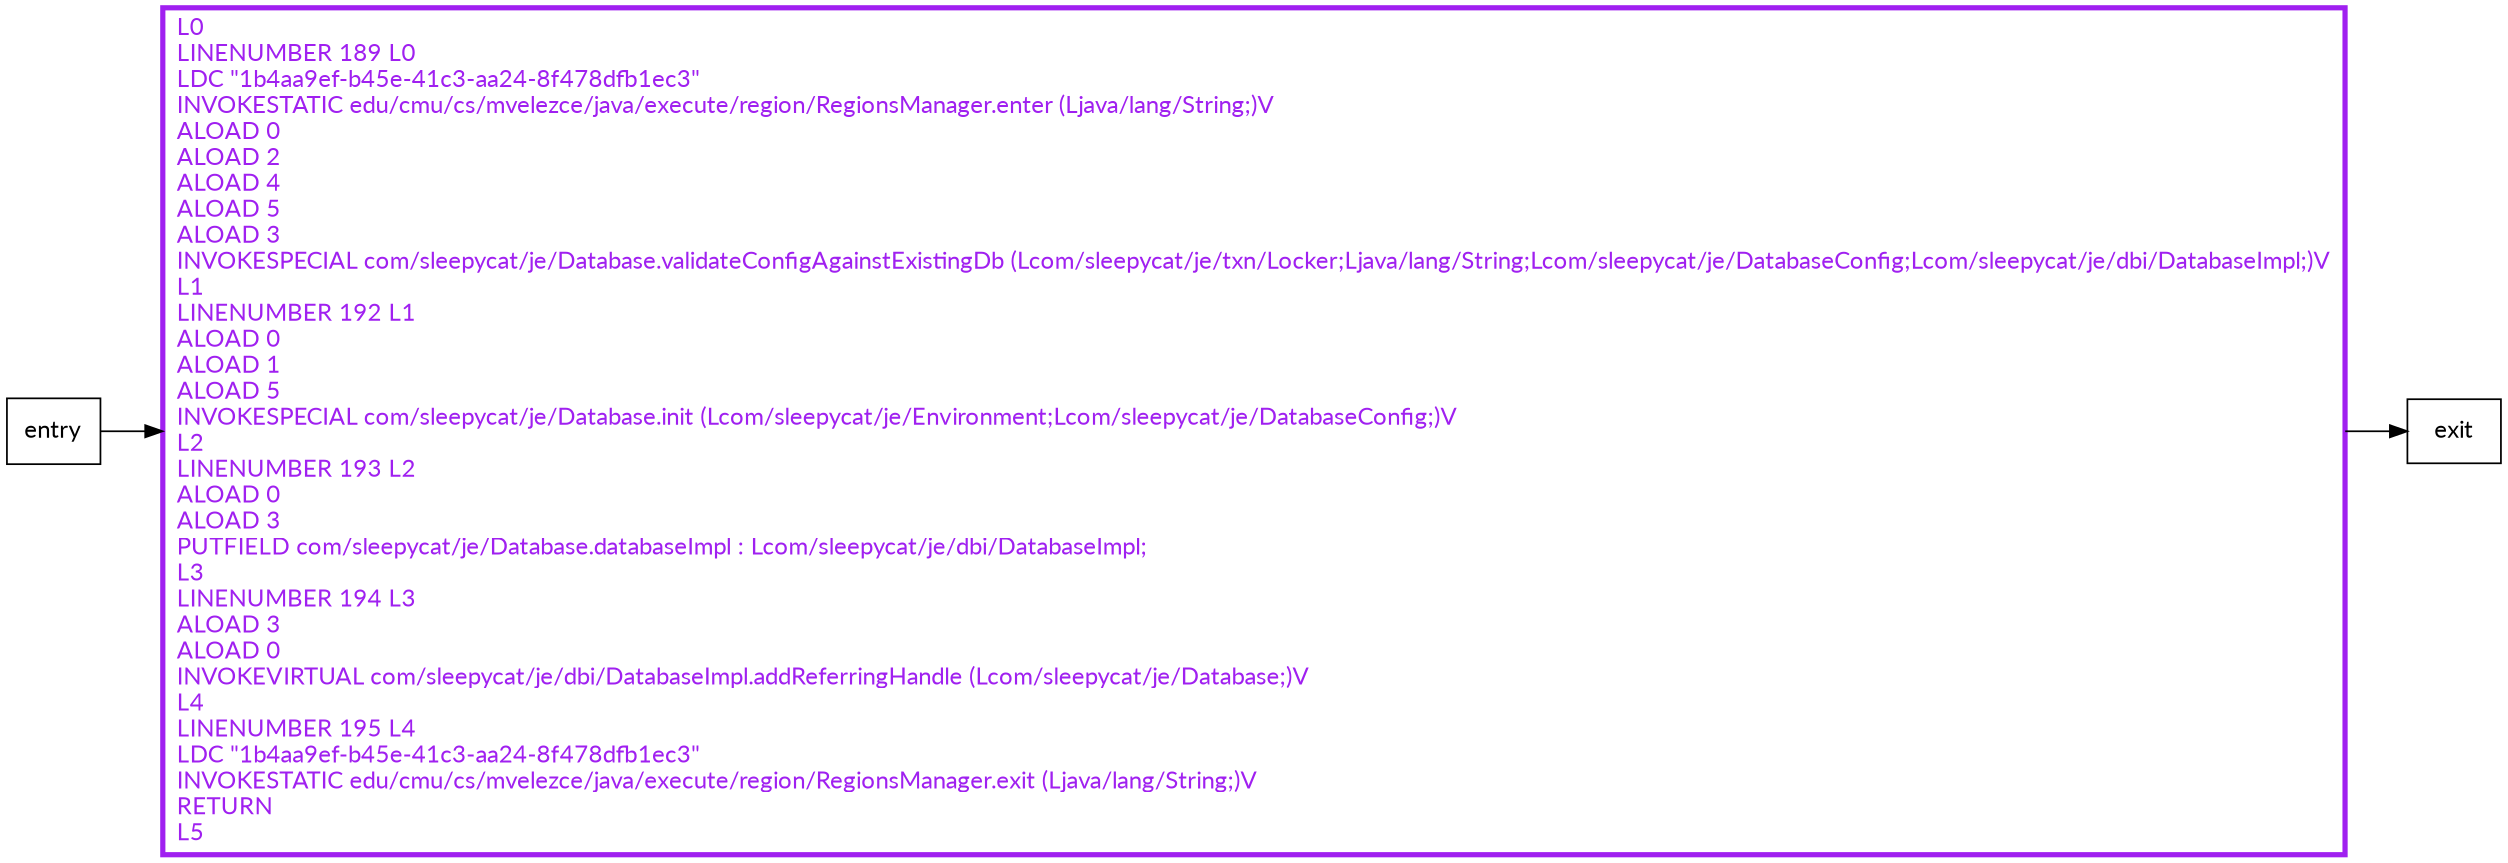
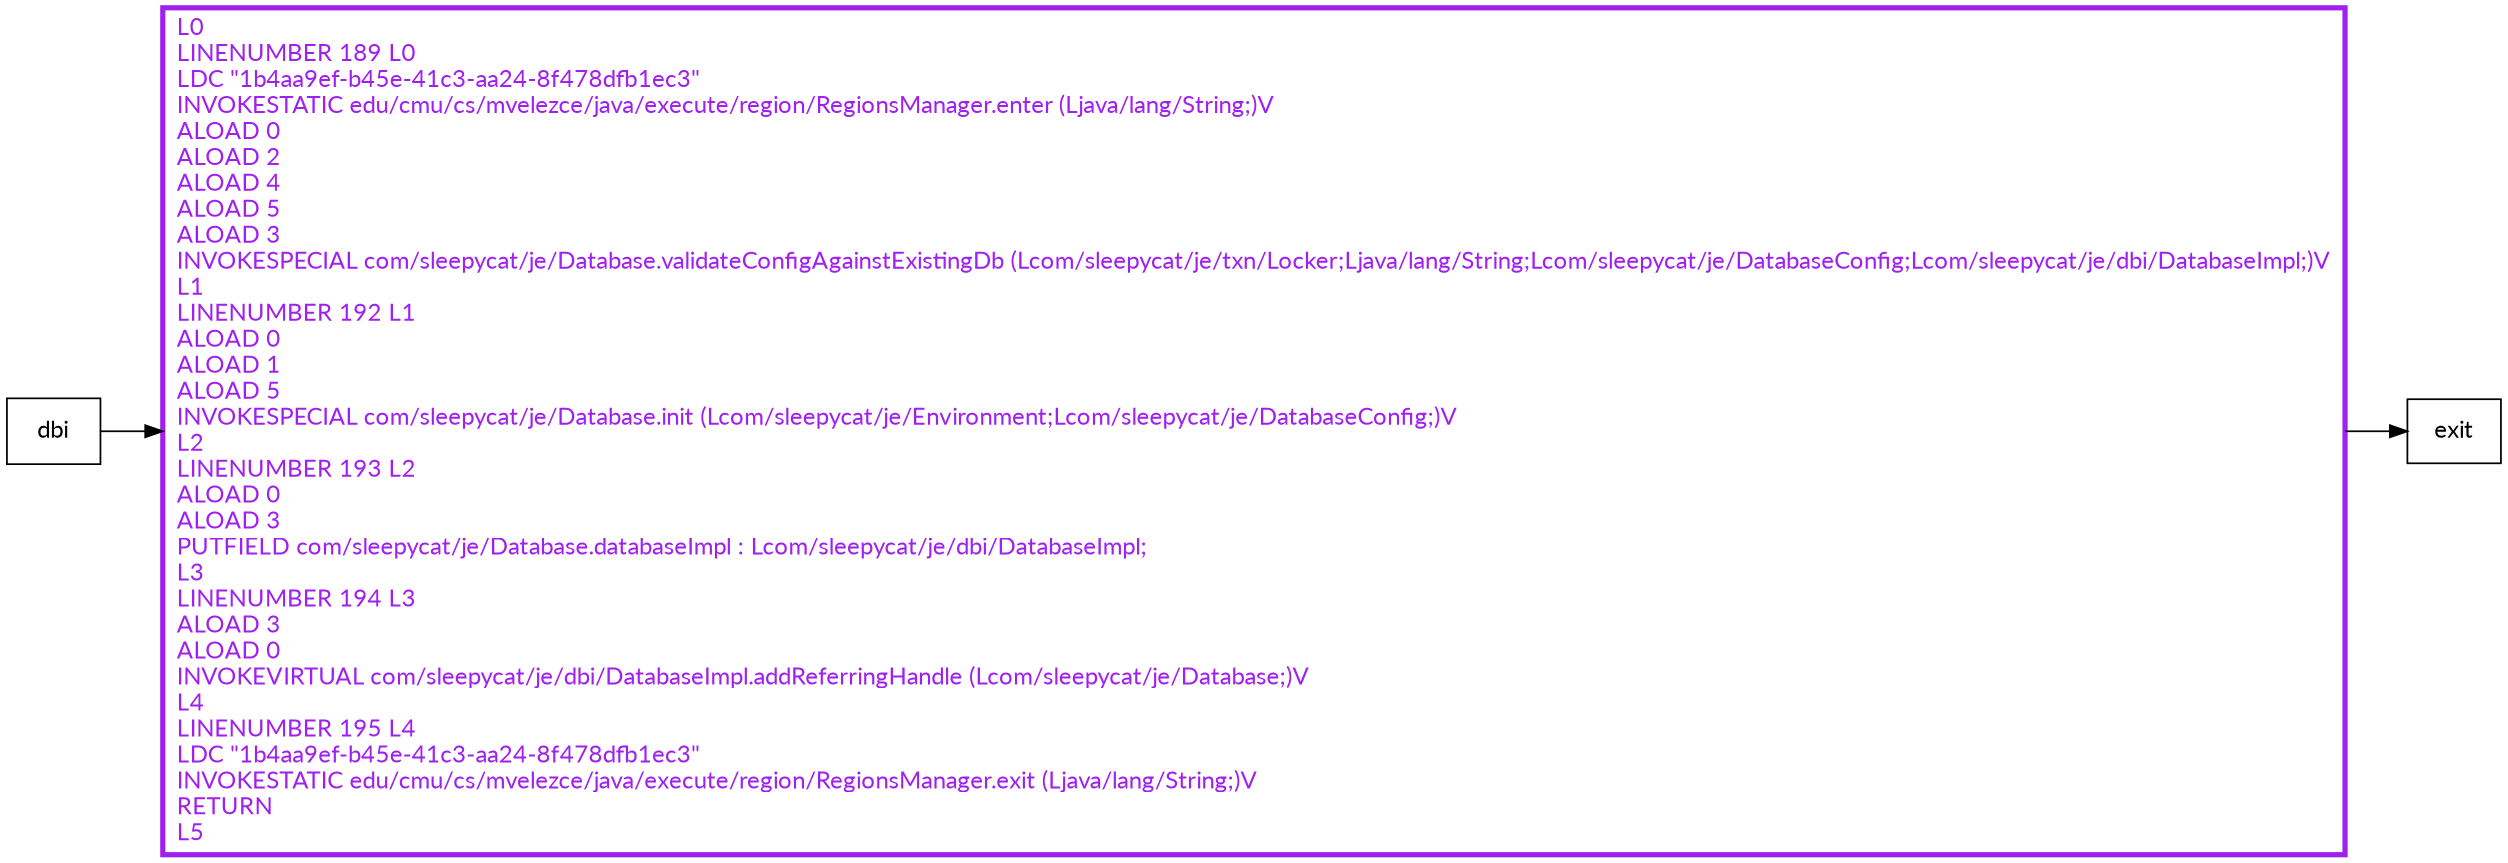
node "entry": label "entry" -> "dbi"
